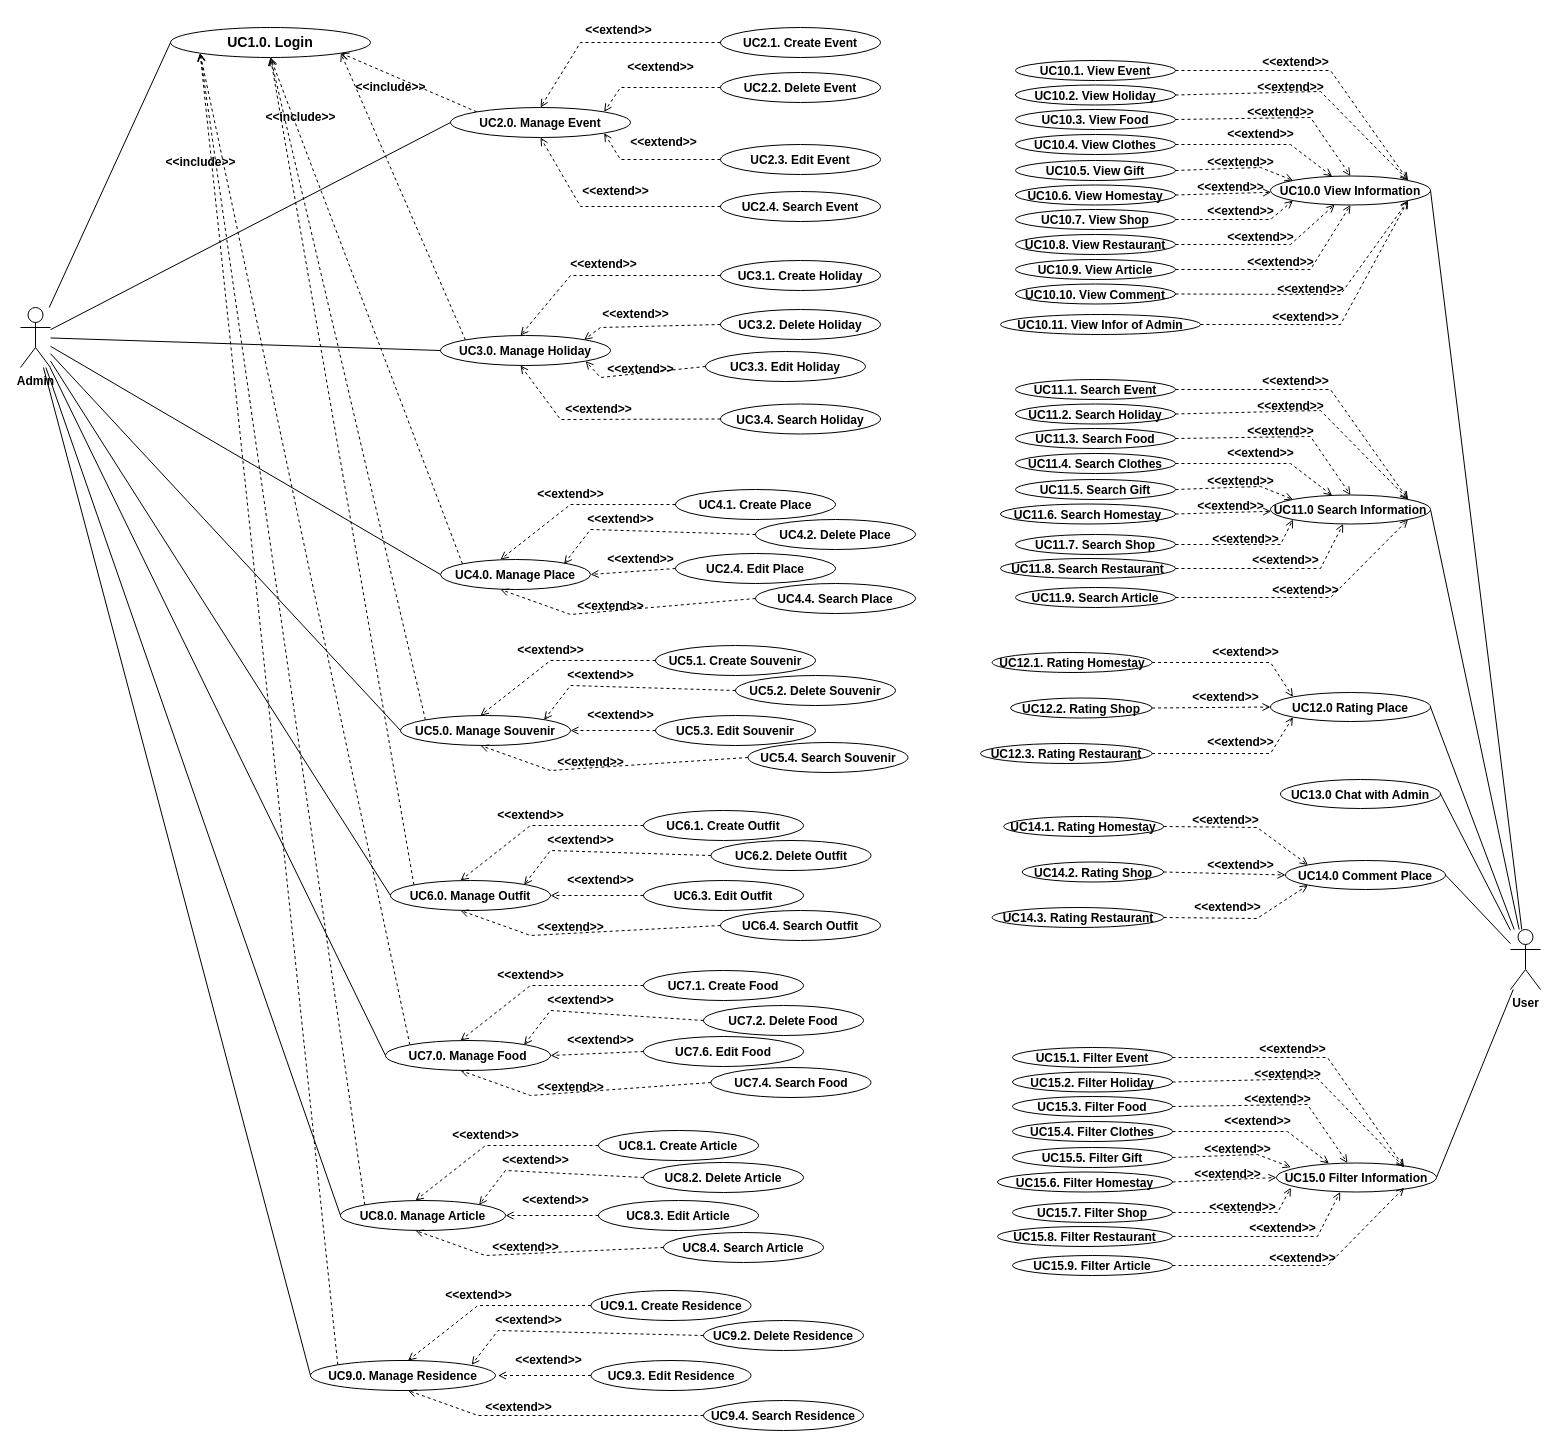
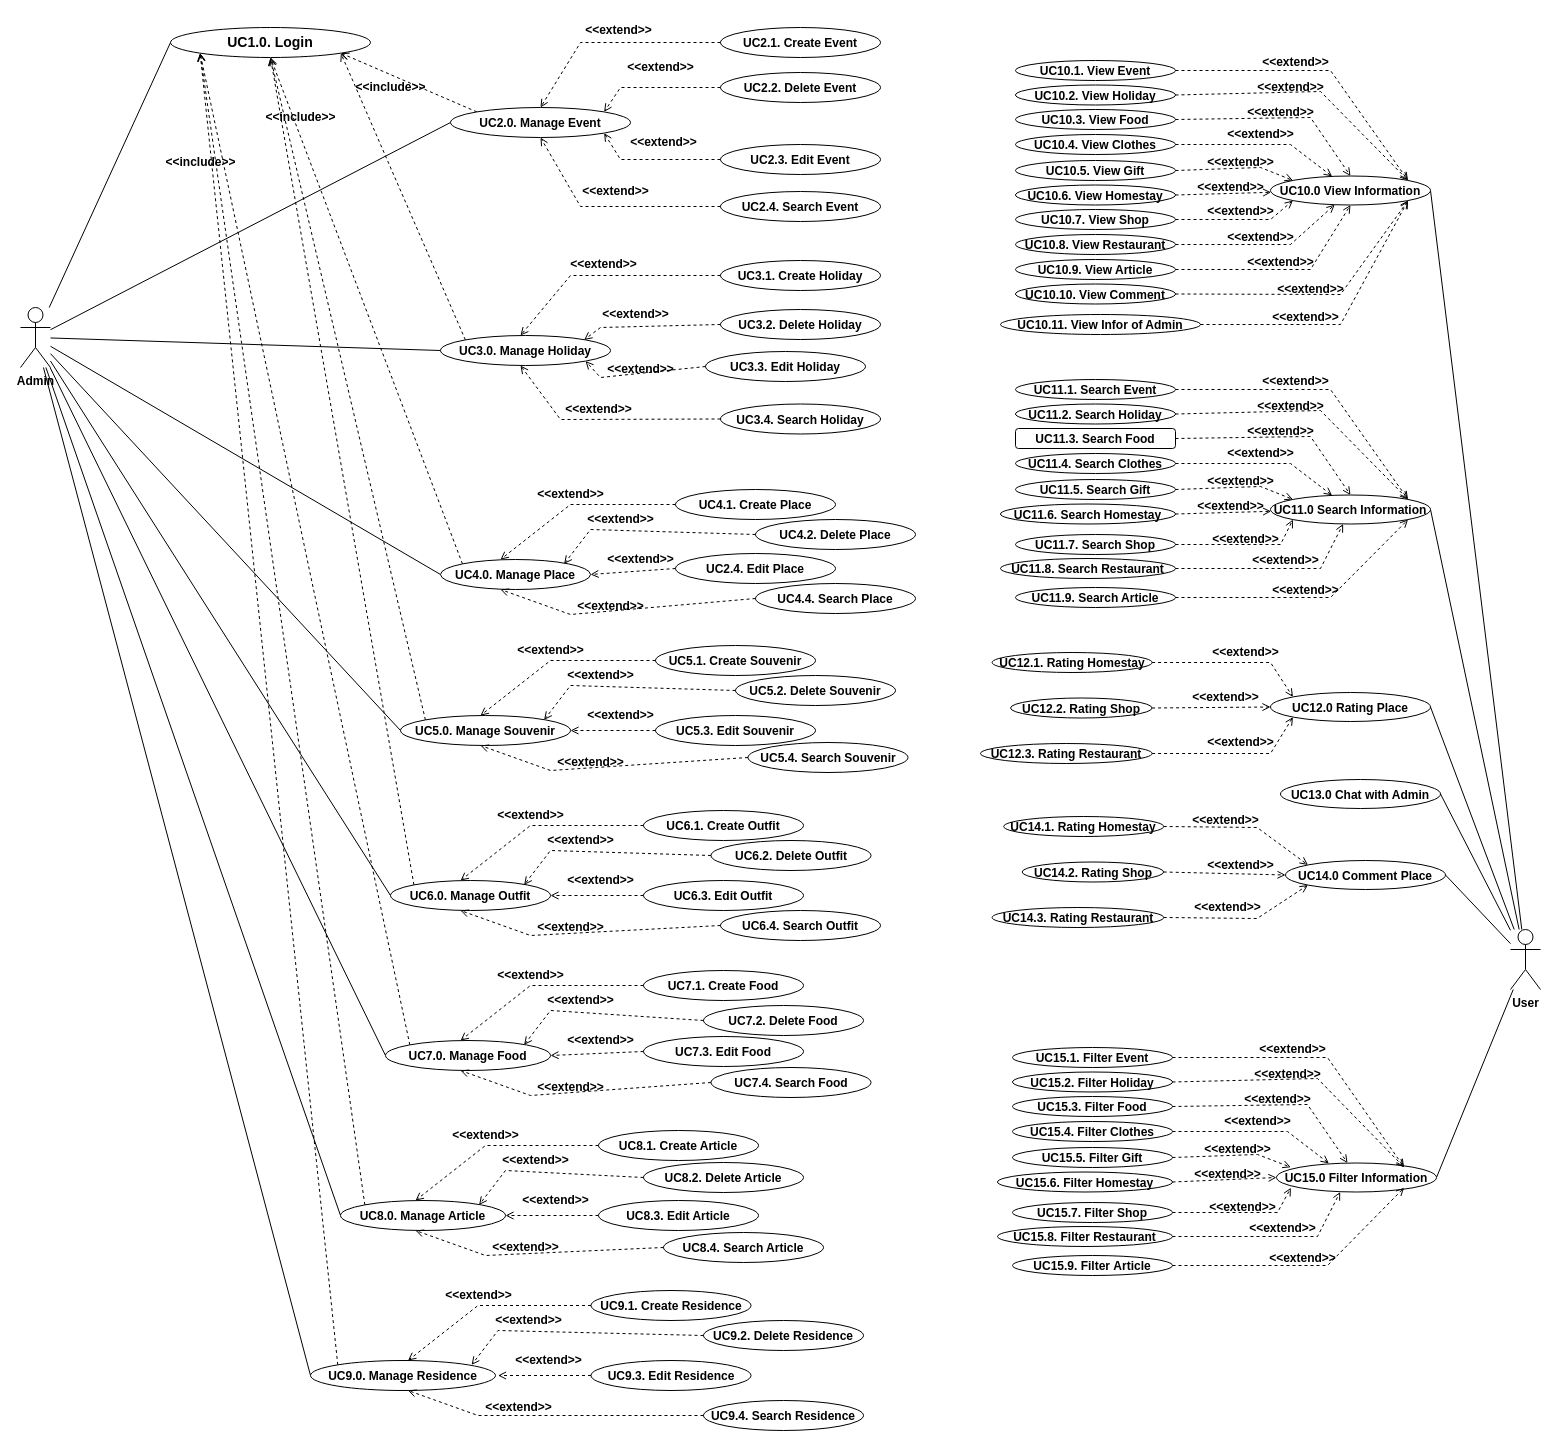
node "UC11.3. Search Food": shape ellipse -> rounded rectangle
node "UC7.6. Edit Food": label "UC7.6. Edit Food" -> "UC7.3. Edit Food"
